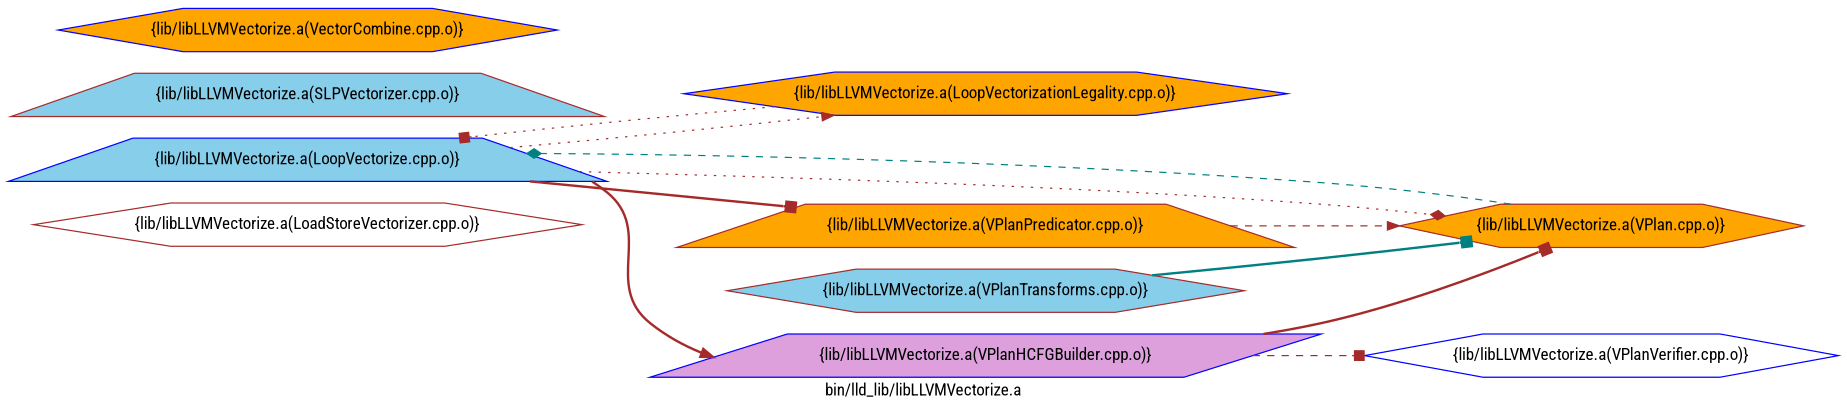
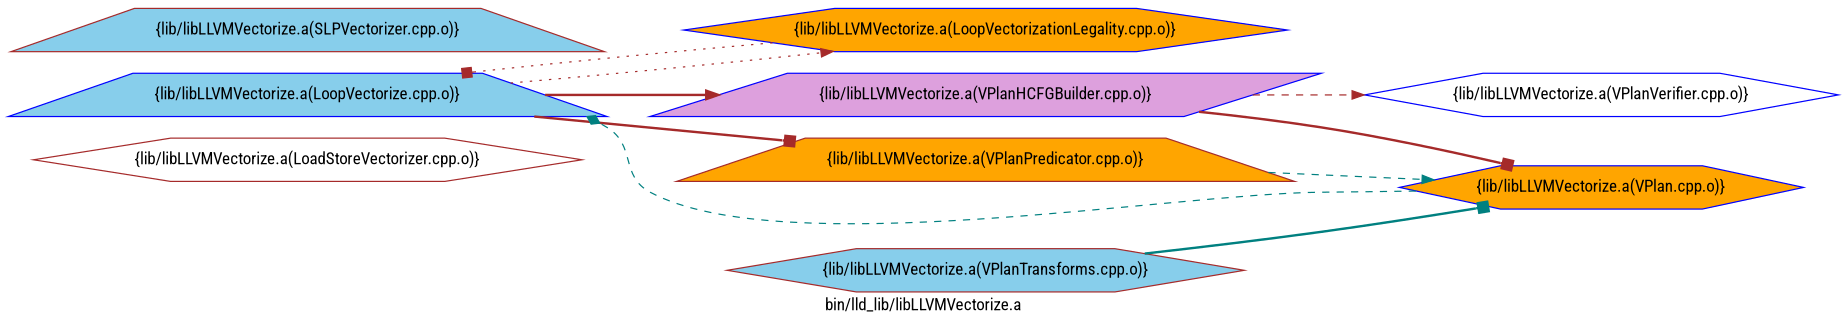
node "{lib/libLLVMVectorize.a(VectorCombine.cpp.o)}": removed
edge "{lib/libLLVMVectorize.a(LoopVectorize.cpp.o)}" -> "{lib/libLLVMVectorize.a(VPlan.cpp.o)}": removed
edge "{lib/libLLVMVectorize.a(VPlanPredicator.cpp.o)}" -> "{lib/libLLVMVectorize.a(VPlan.cpp.o)}": color brown -> teal
node "{lib/libLLVMVectorize.a(VPlan.cpp.o)}": color brown -> blue
edge "{lib/libLLVMVectorize.a(VPlanHCFGBuilder.cpp.o)}" -> "{lib/libLLVMVectorize.a(VPlanVerifier.cpp.o)}": arrowhead box -> normal
